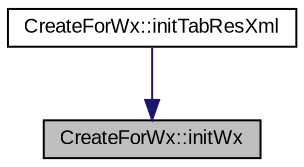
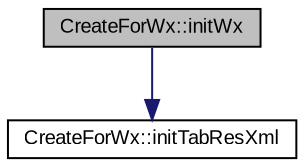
edge "CreateForWx::initTabResXml" -> "CreateForWx::initWx": reversed
